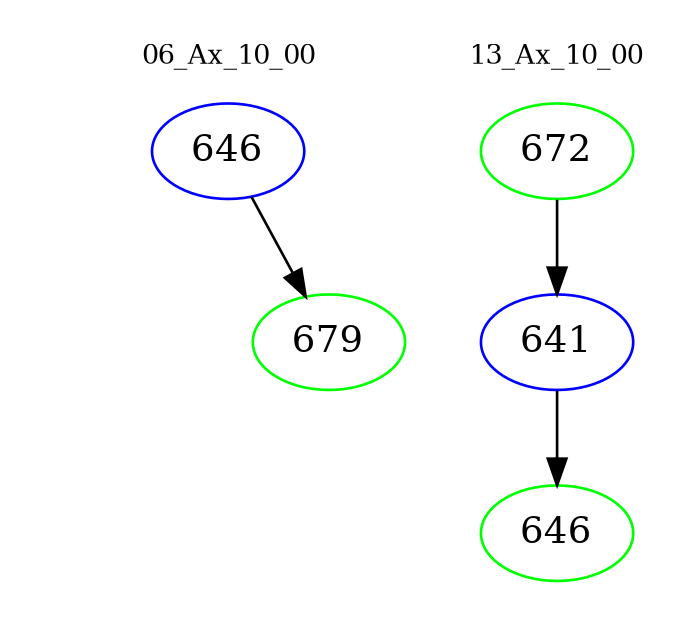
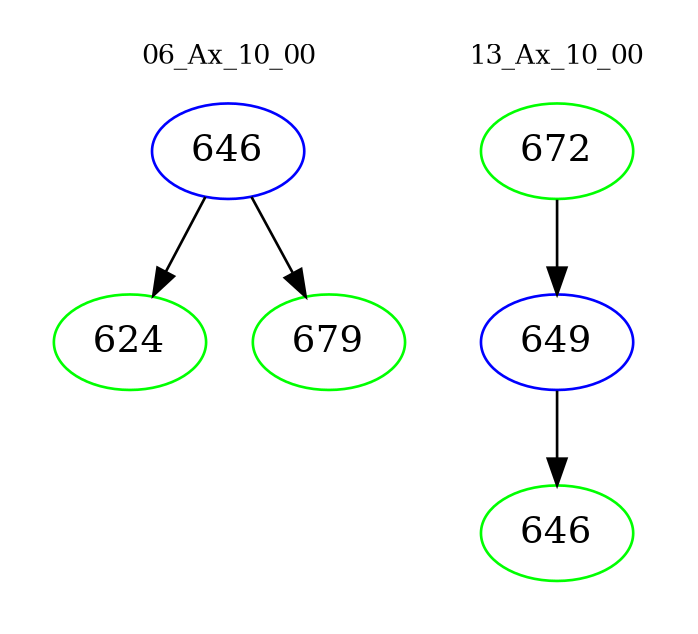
node "624": added
node "641": label "641" -> "649"
